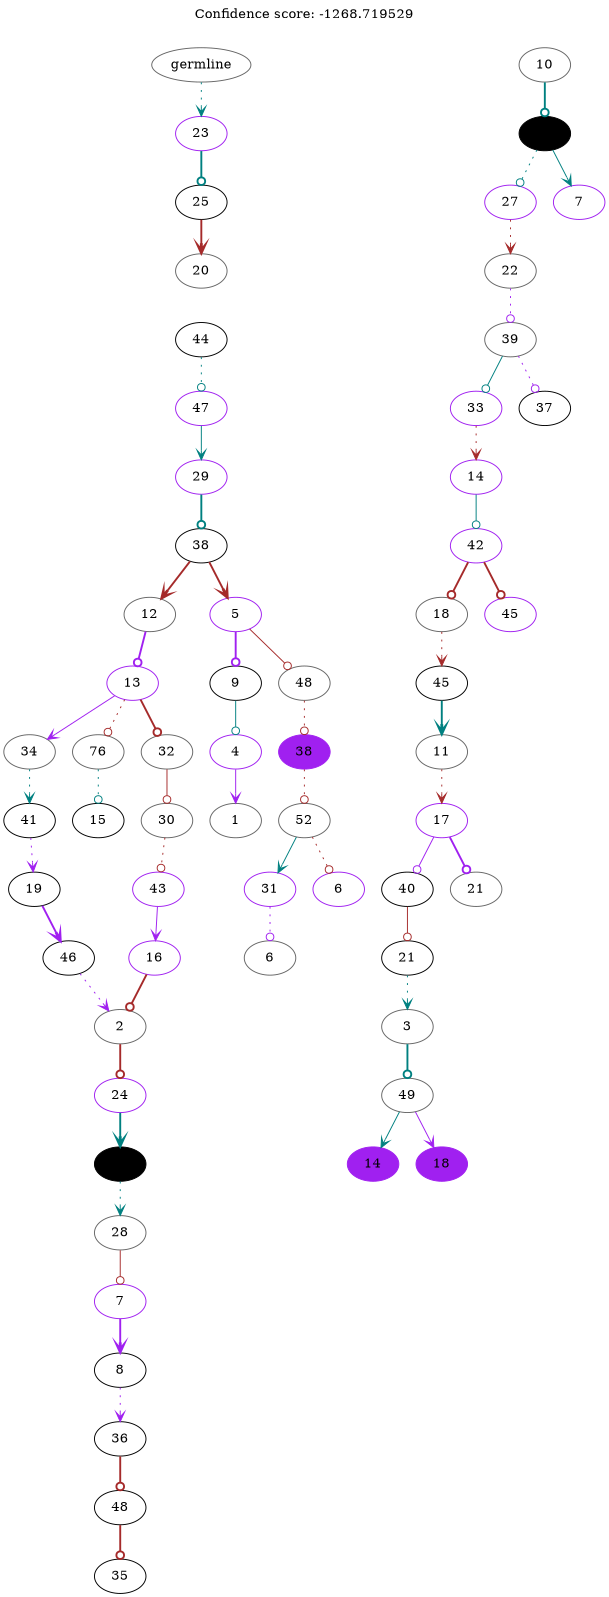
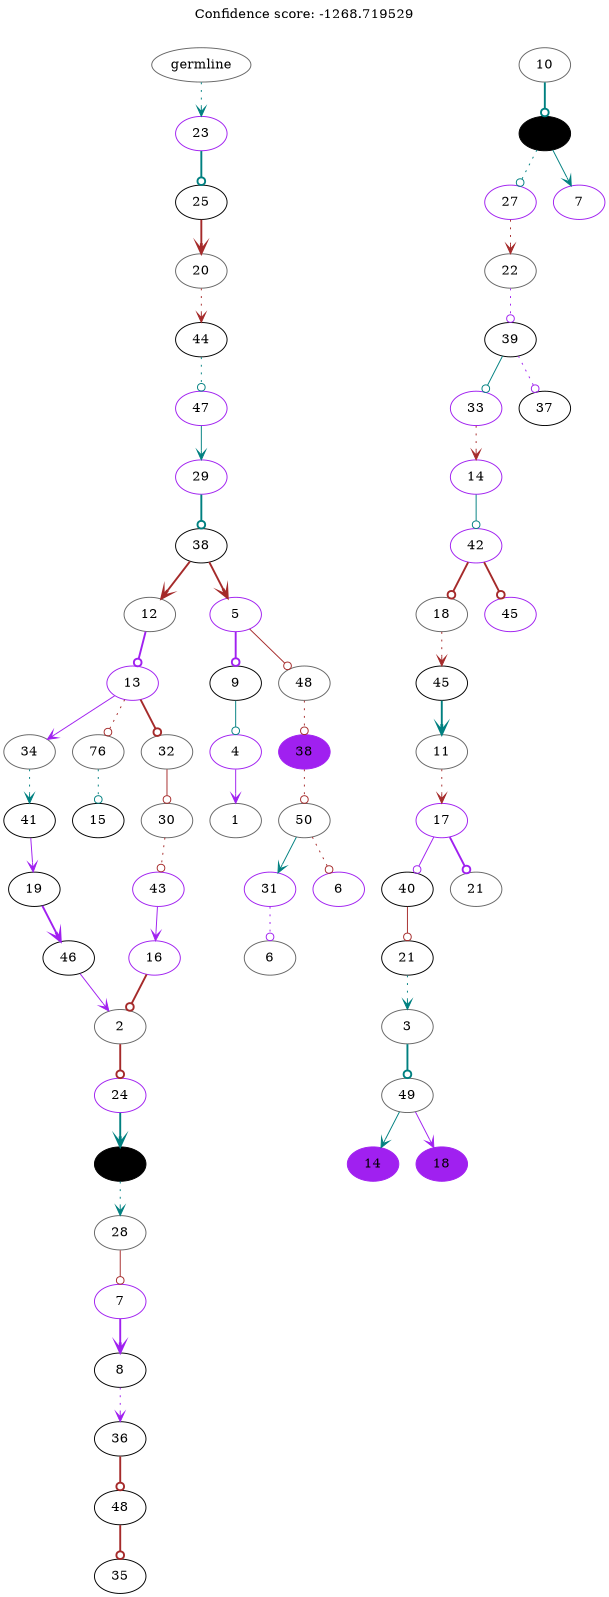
edge "20" -> "44": added
node "39": color gray40 -> black
node "52": label "52" -> "50"
edge "41" -> "19": style dotted -> solid
edge "46" -> "2": style dotted -> solid
